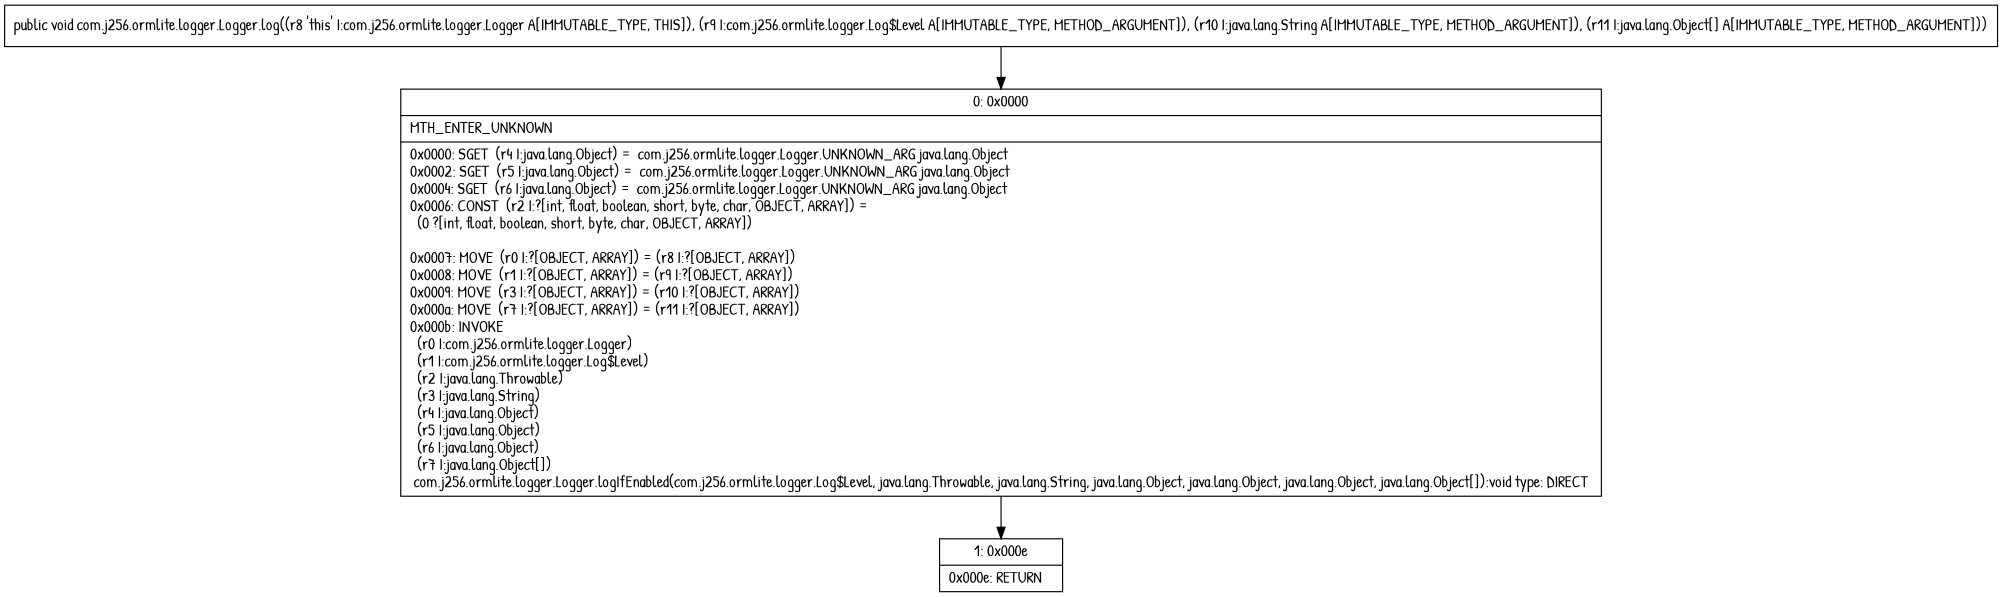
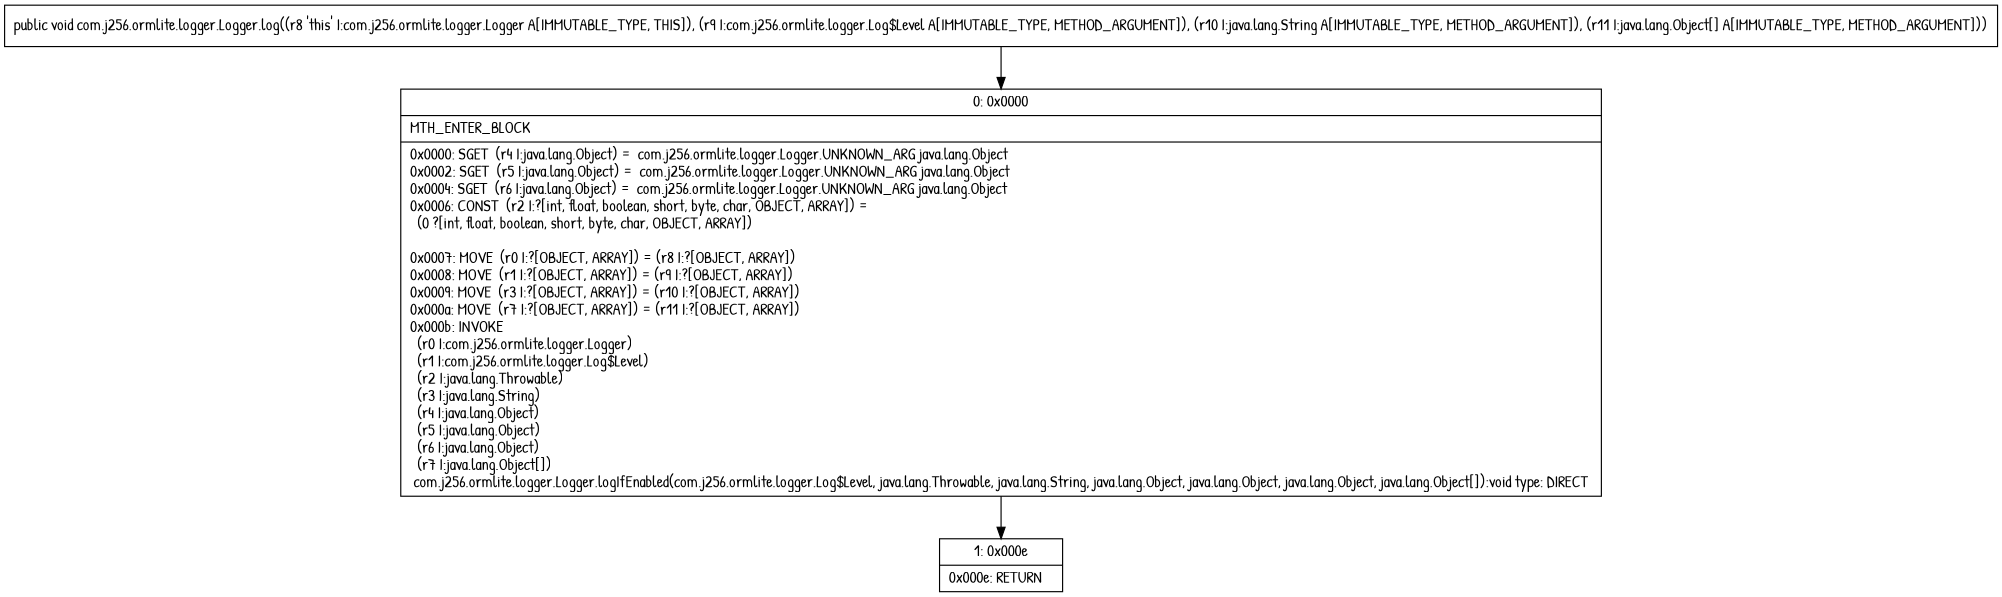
node "0: 0x0000": text "MTH_ENTER_UNKNOWN" -> "MTH_ENTER_BLOCK"
